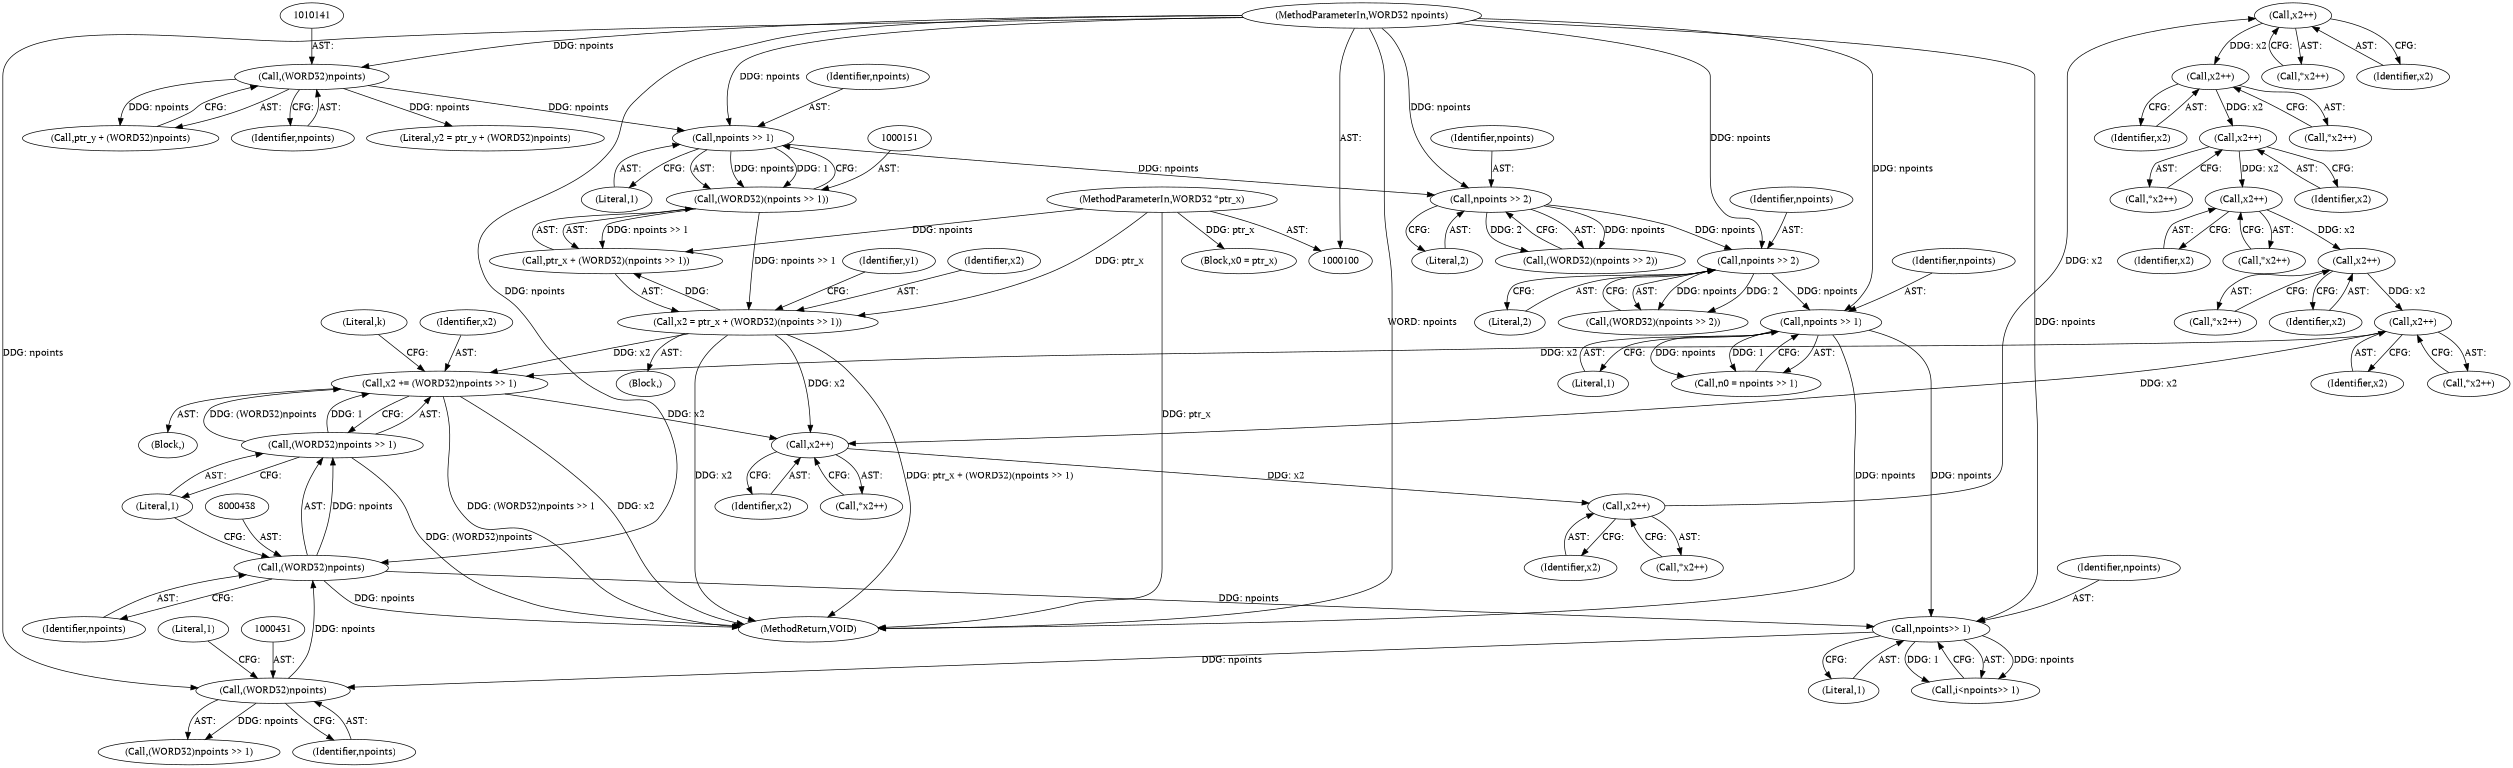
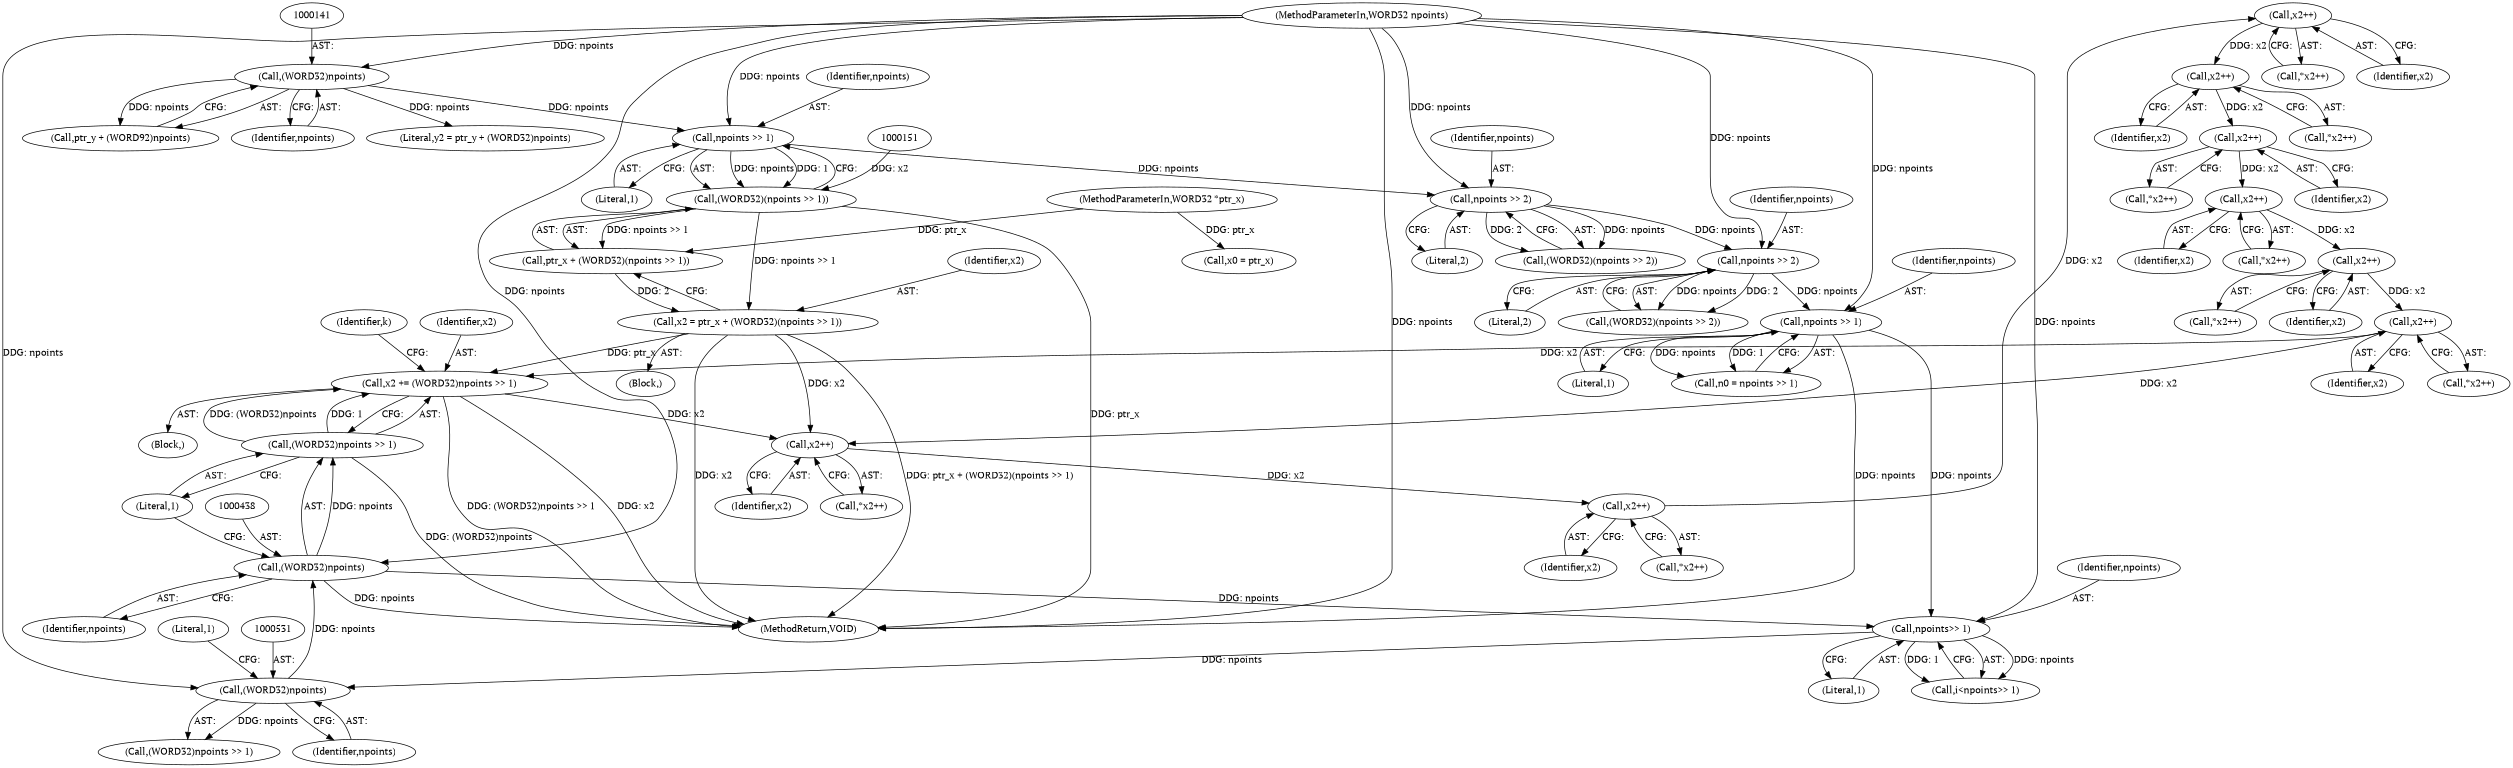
node "1010141": label "1010141" -> "1000141"
node "(Call,ptr_y + (WORD32)npoints)": label "(Call,ptr_y + (WORD32)npoints)" -> "(Call,ptr_y + (WORD92)npoints)"
edge "1000151" -> "(Call,(WORD32)(npoints >> 1))": label "AST: " -> "DDG: x2"
edge "(MethodParameterIn,WORD32 *ptr_x)" -> "(Call,ptr_x + (WORD32)(npoints >> 1))": label "DDG: npoints" -> "DDG: ptr_x"
node "(Identifier,y1)": removed
node "(Block,x0 = ptr_x)": label "(Block,x0 = ptr_x)" -> "(Call,x0 = ptr_x)"
node "1000100": removed
edge "(MethodParameterIn,WORD32 *ptr_x)" -> "(Call,x2 = ptr_x + (WORD32)(npoints >> 1))": removed, label "DDG: ptr_x"
edge "(Call,ptr_x + (WORD32)(npoints >> 1))" -> "(Call,x2 = ptr_x + (WORD32)(npoints >> 1))": label "AST: " -> "DDG: 2"
edge "(Call,x2 = ptr_x + (WORD32)(npoints >> 1))" -> "(Call,ptr_x + (WORD32)(npoints >> 1))": label "DDG: " -> "CFG: "
node "(Literal,k)": label "(Literal,k)" -> "(Identifier,k)"
edge "(MethodParameterIn,WORD32 npoints)" -> "(MethodReturn,VOID)": label "WORD: npoints" -> "DDG: npoints"
edge "(Call,x2 = ptr_x + (WORD32)(npoints >> 1))" -> "(Call,x2 += (WORD32)npoints >> 1)": label "DDG: x2" -> "DDG: ptr_x"
node "8000438": label "8000438" -> "1000438"
edge "(MethodParameterIn,WORD32 *ptr_x)" -> "(MethodReturn,VOID)": now "(Call,(WORD32)(npoints >> 1))" -> "(MethodReturn,VOID)"
node "1000431": label "1000431" -> "1000531"
